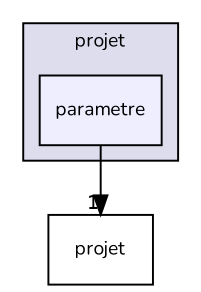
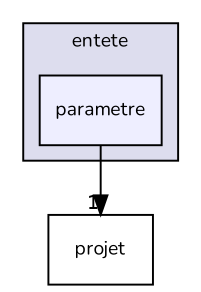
cluster "projet": label "projet" -> "entete"
